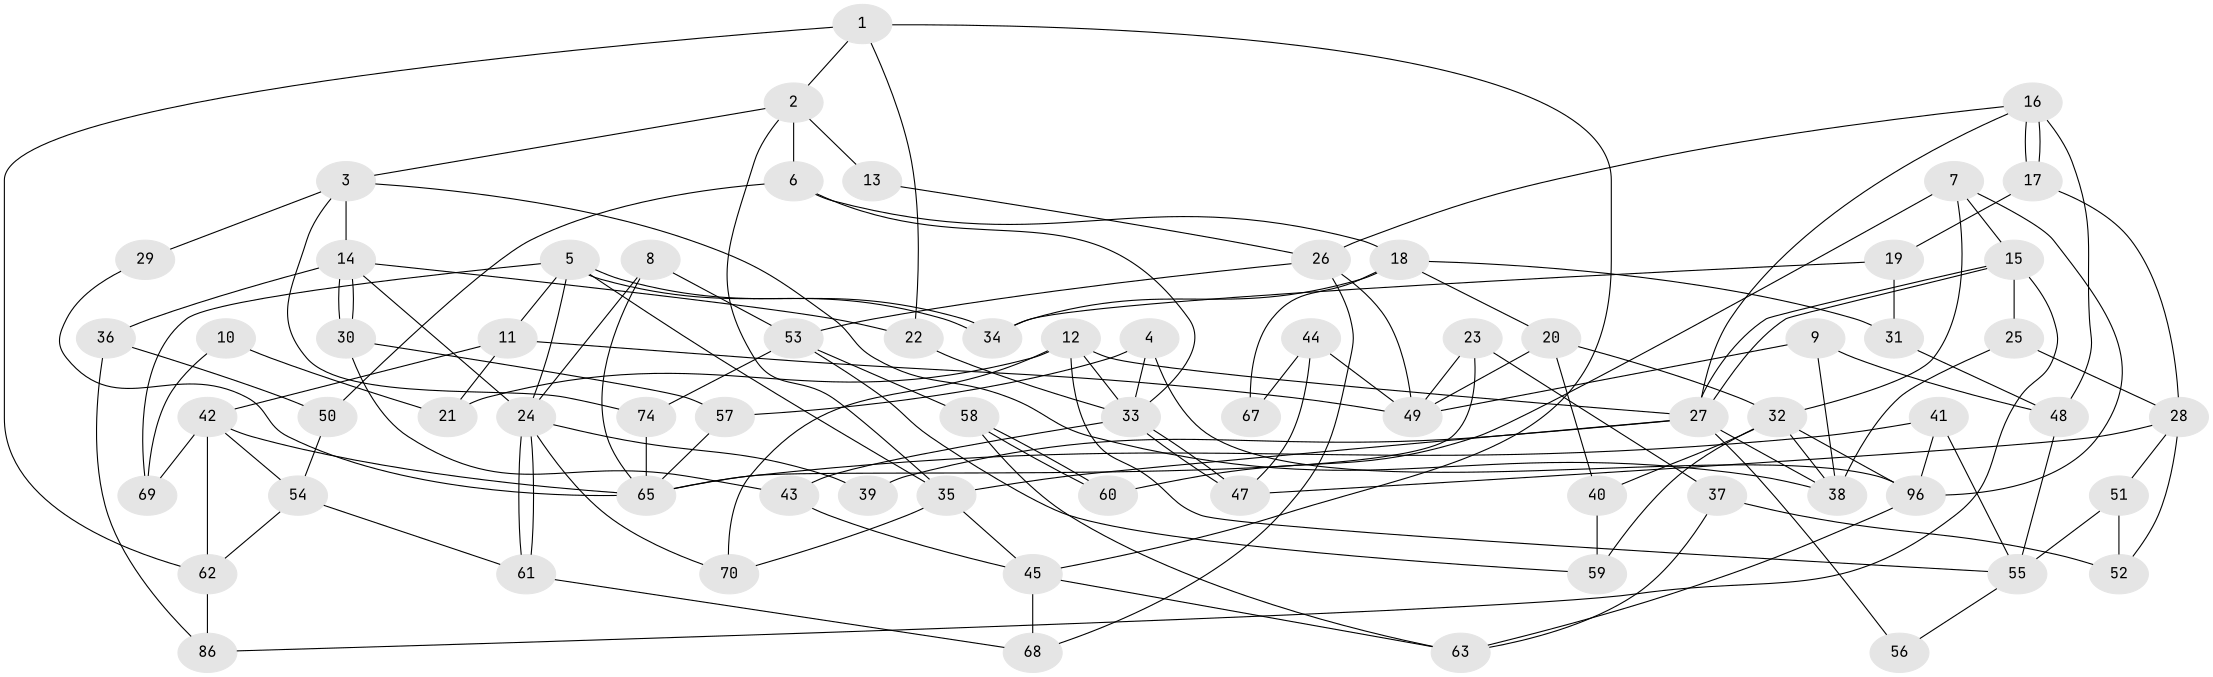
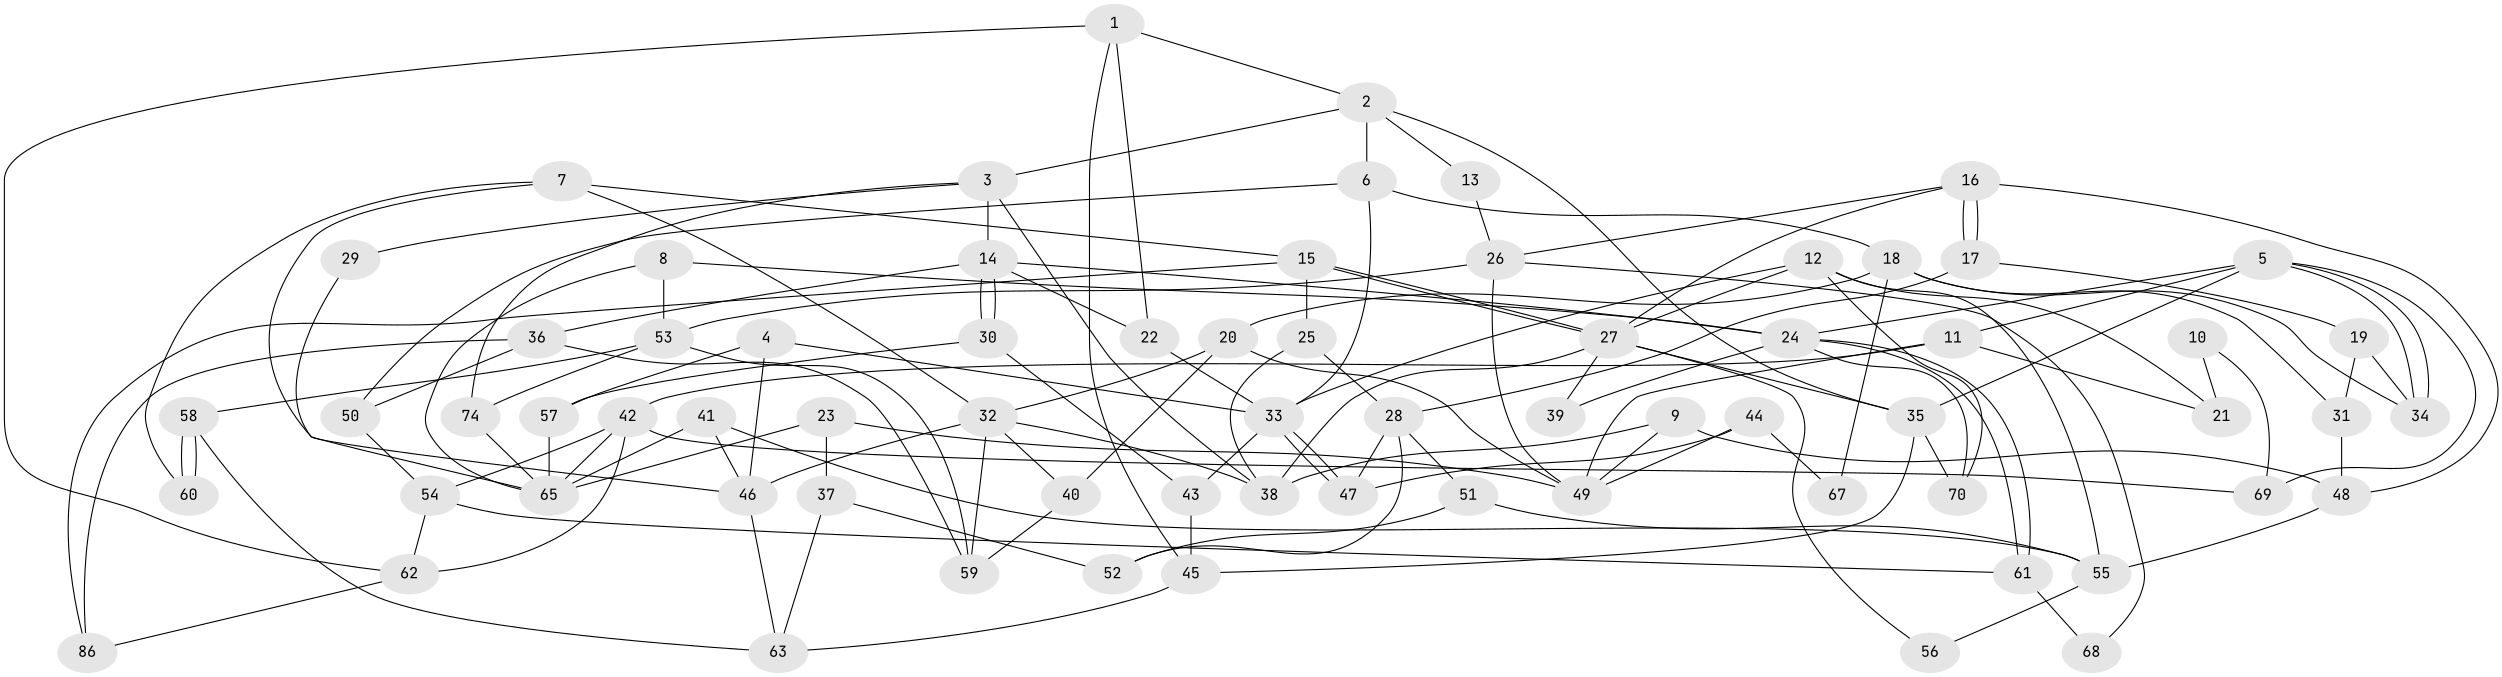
edge "36" -- "59": added
node "96": label "96" -> "46"
edge "45" -- "68": removed
